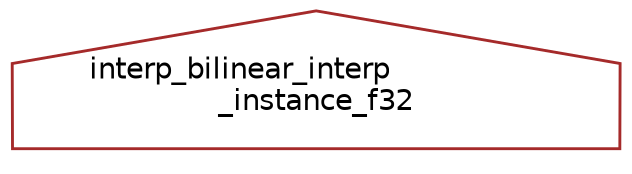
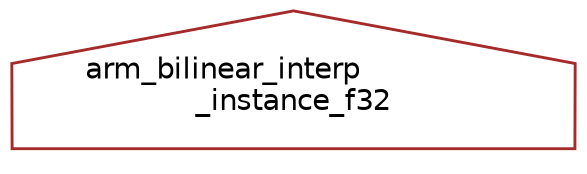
node "interp_bilinear_interp _instance_f32": label "interp_bilinear_interp _instance_f32" -> "arm_bilinear_interp _instance_f32"
